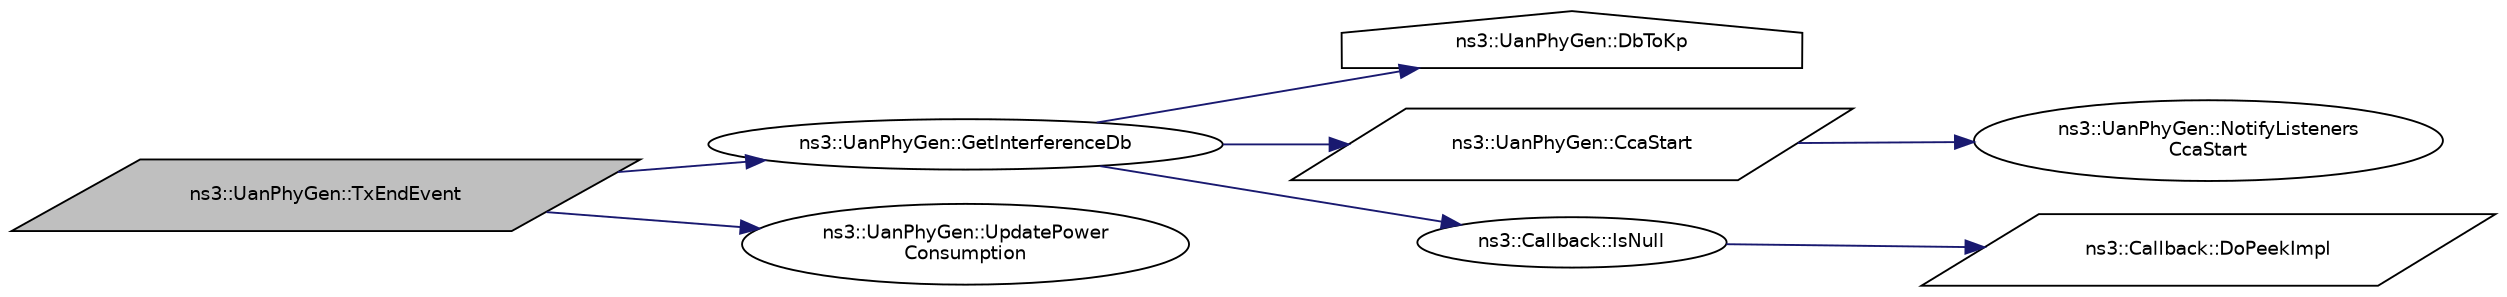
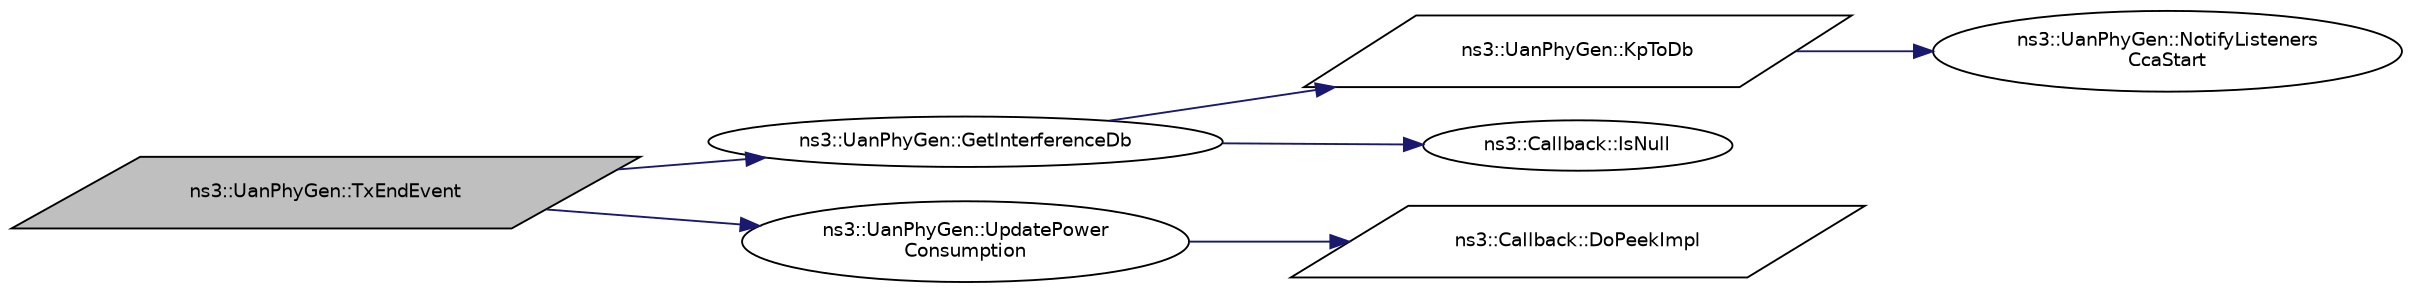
node "ns3::UanPhyGen::DbToKp": removed
node "ns3::UanPhyGen::CcaStart": label "ns3::UanPhyGen::CcaStart" -> "ns3::UanPhyGen::KpToDb"
edge "ns3::Callback::IsNull" -> "ns3::Callback::DoPeekImpl": now "ns3::UanPhyGen::UpdatePower Consumption" -> "ns3::Callback::DoPeekImpl"
